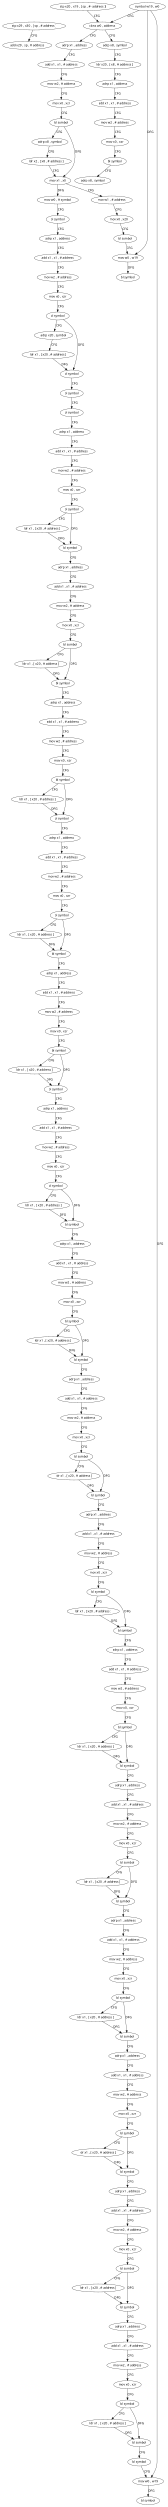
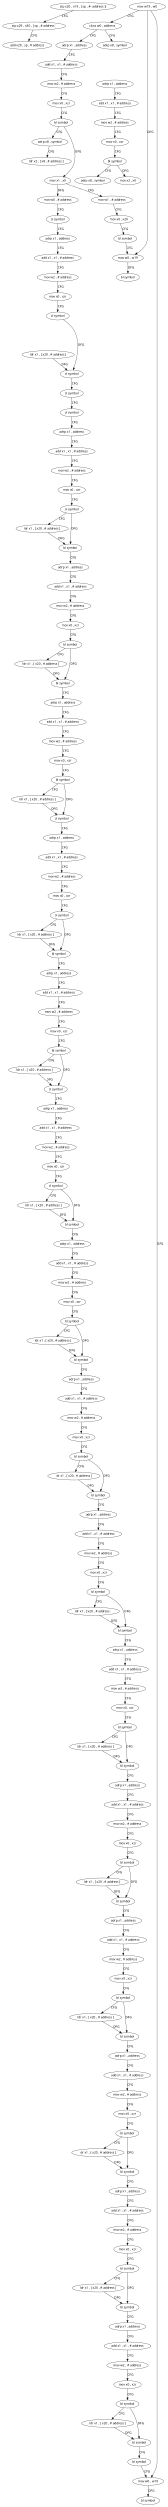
node "symbol w19 , w0": label "symbol w19 , w0" -> "mov w19 , w0"
edge "stp x20 , x19 , [ sp , #- address ]!" -> "cbnz w0 , address": now "stp x20 , x19 , [ sp , #- address ]!" -> "stp x29 , x30 , [ sp , # address ]"
node "ldr x20 , [ x8 , # address ]": removed
edge "ldr x2 , [ x8 , # address ]" -> "mov x1 , x0": removed, label "CFG"
node "mov x2 , x0": added
node "mov w0 , # symbol": label "mov w0 , # symbol" -> "mov w0 , # address"
node "adrp x20 , symbol": removed
